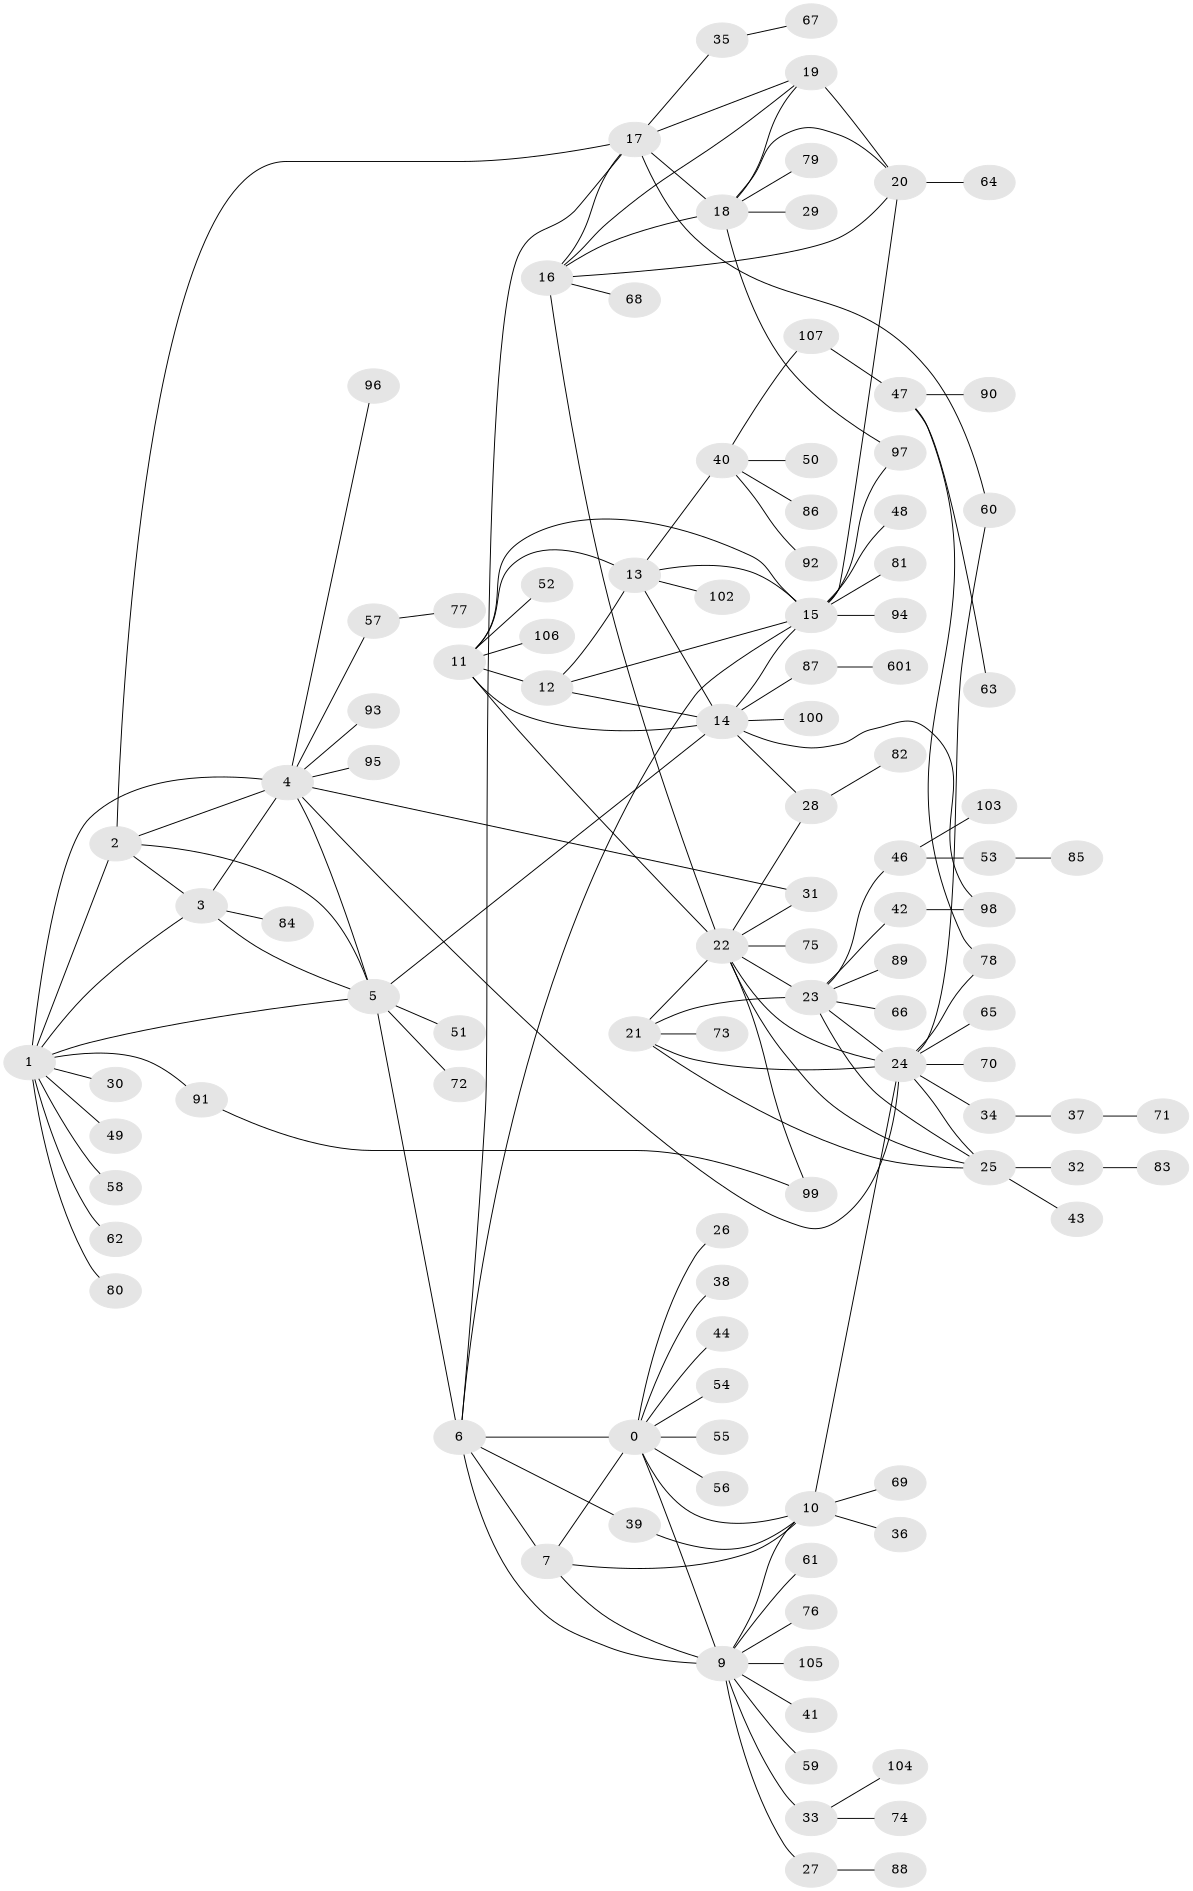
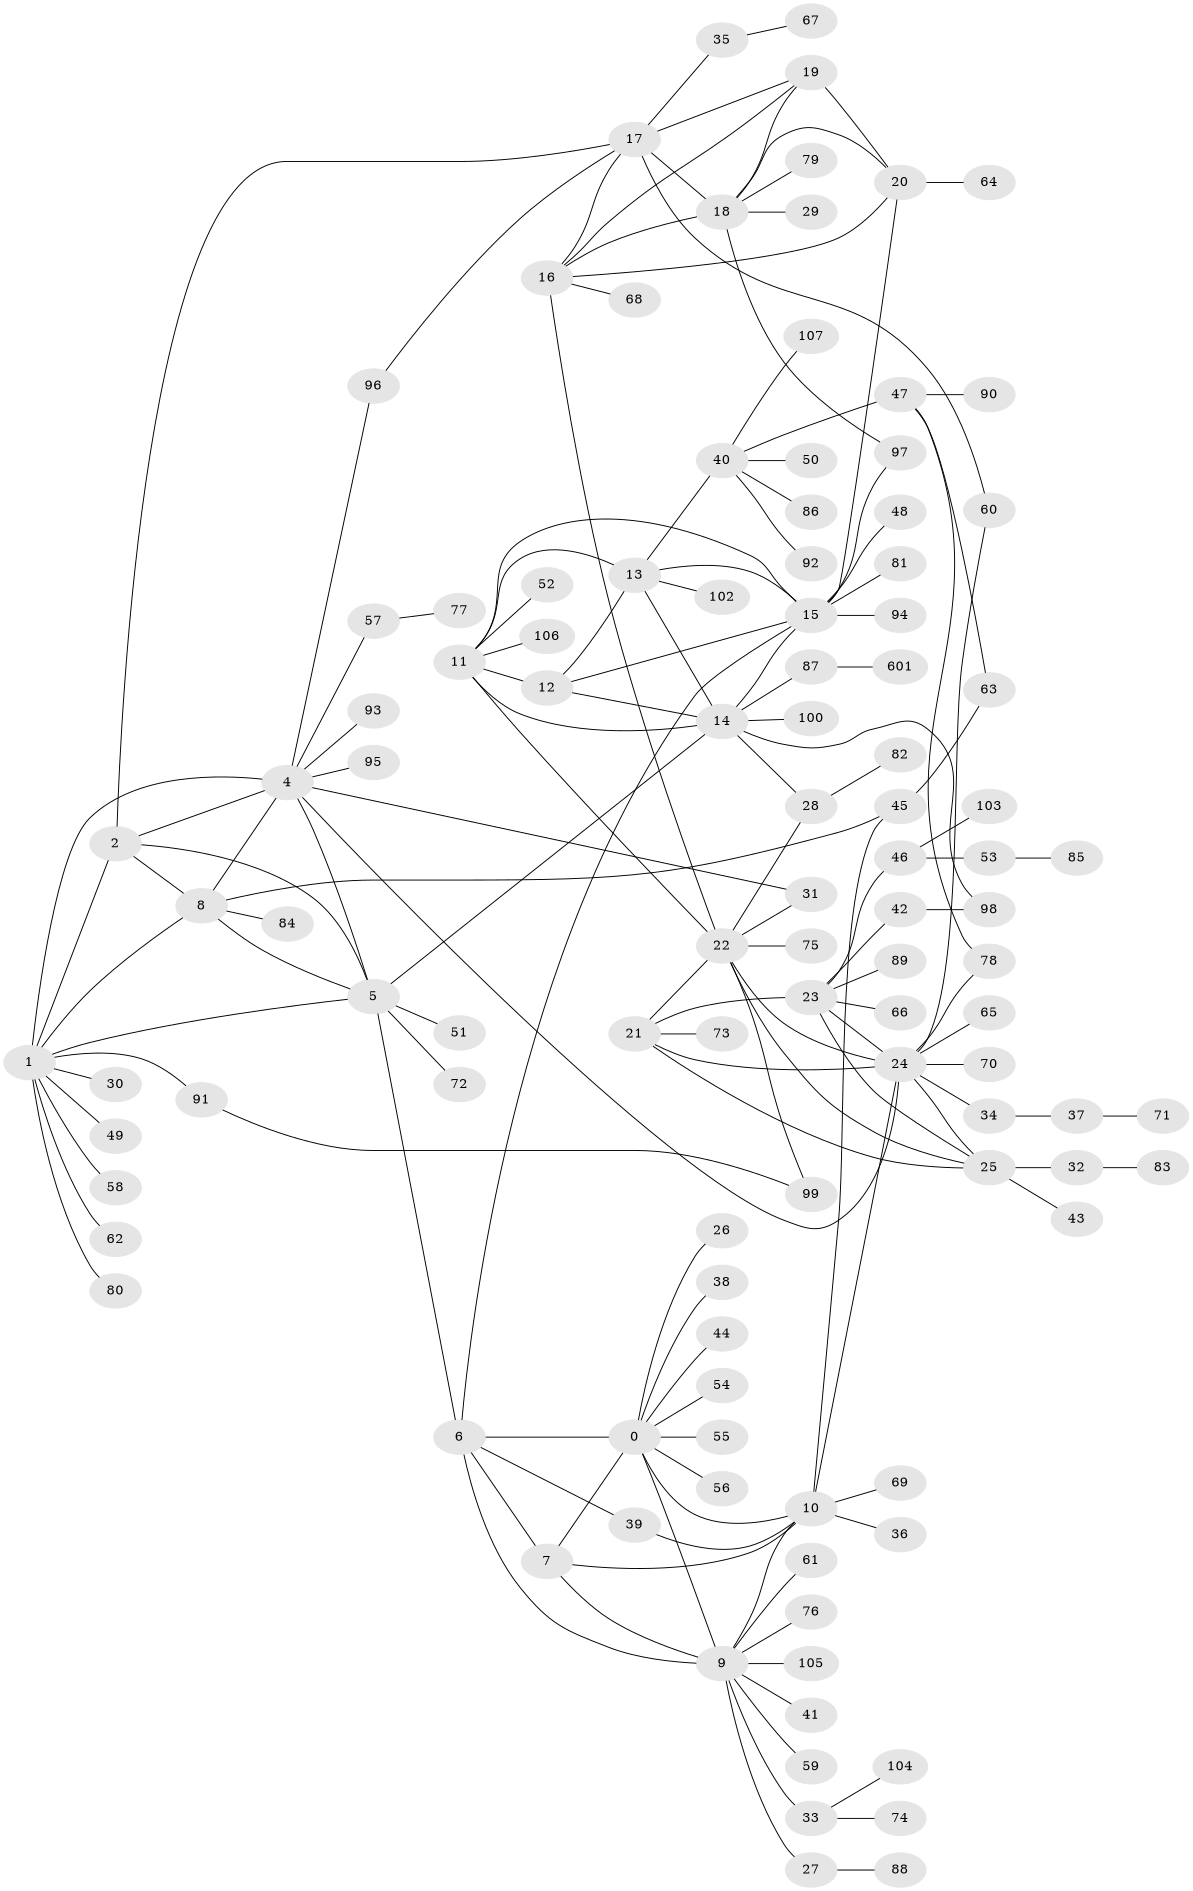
edge "107" -- "47": now "40" -- "47"
edge "17" -- "6": now "17" -- "96"
node "45": added
node "3": label "3" -> "8"
edge "22" -- "23": removed
